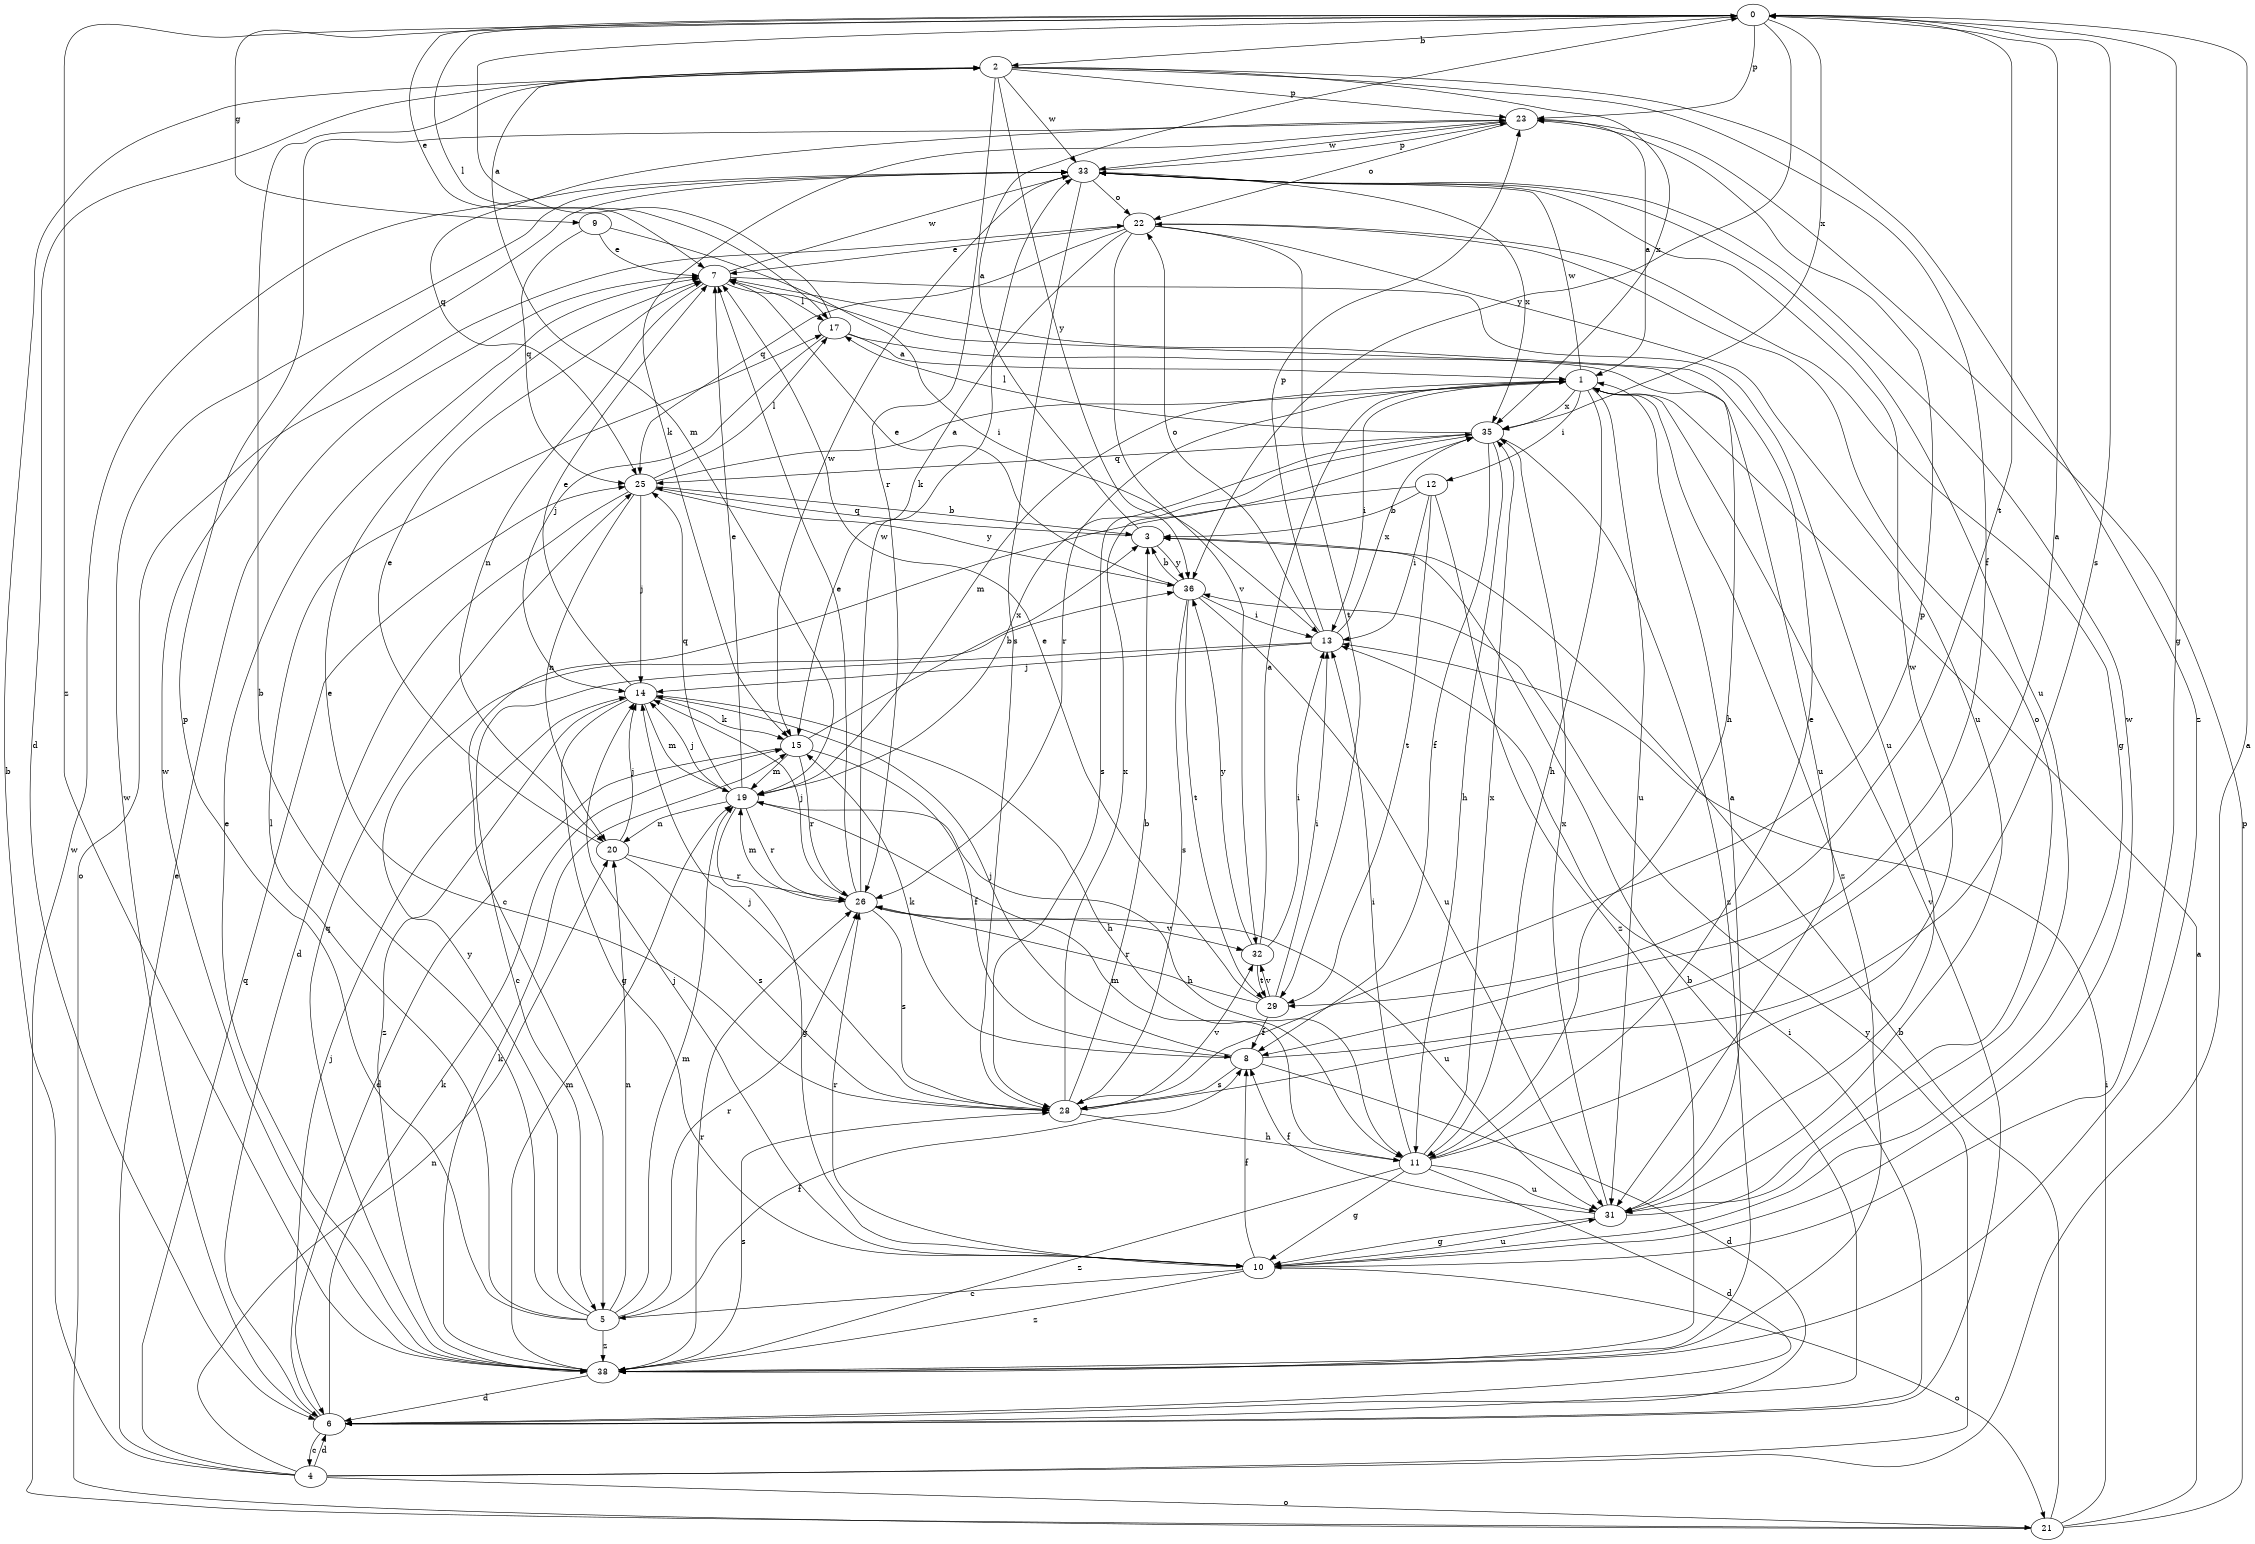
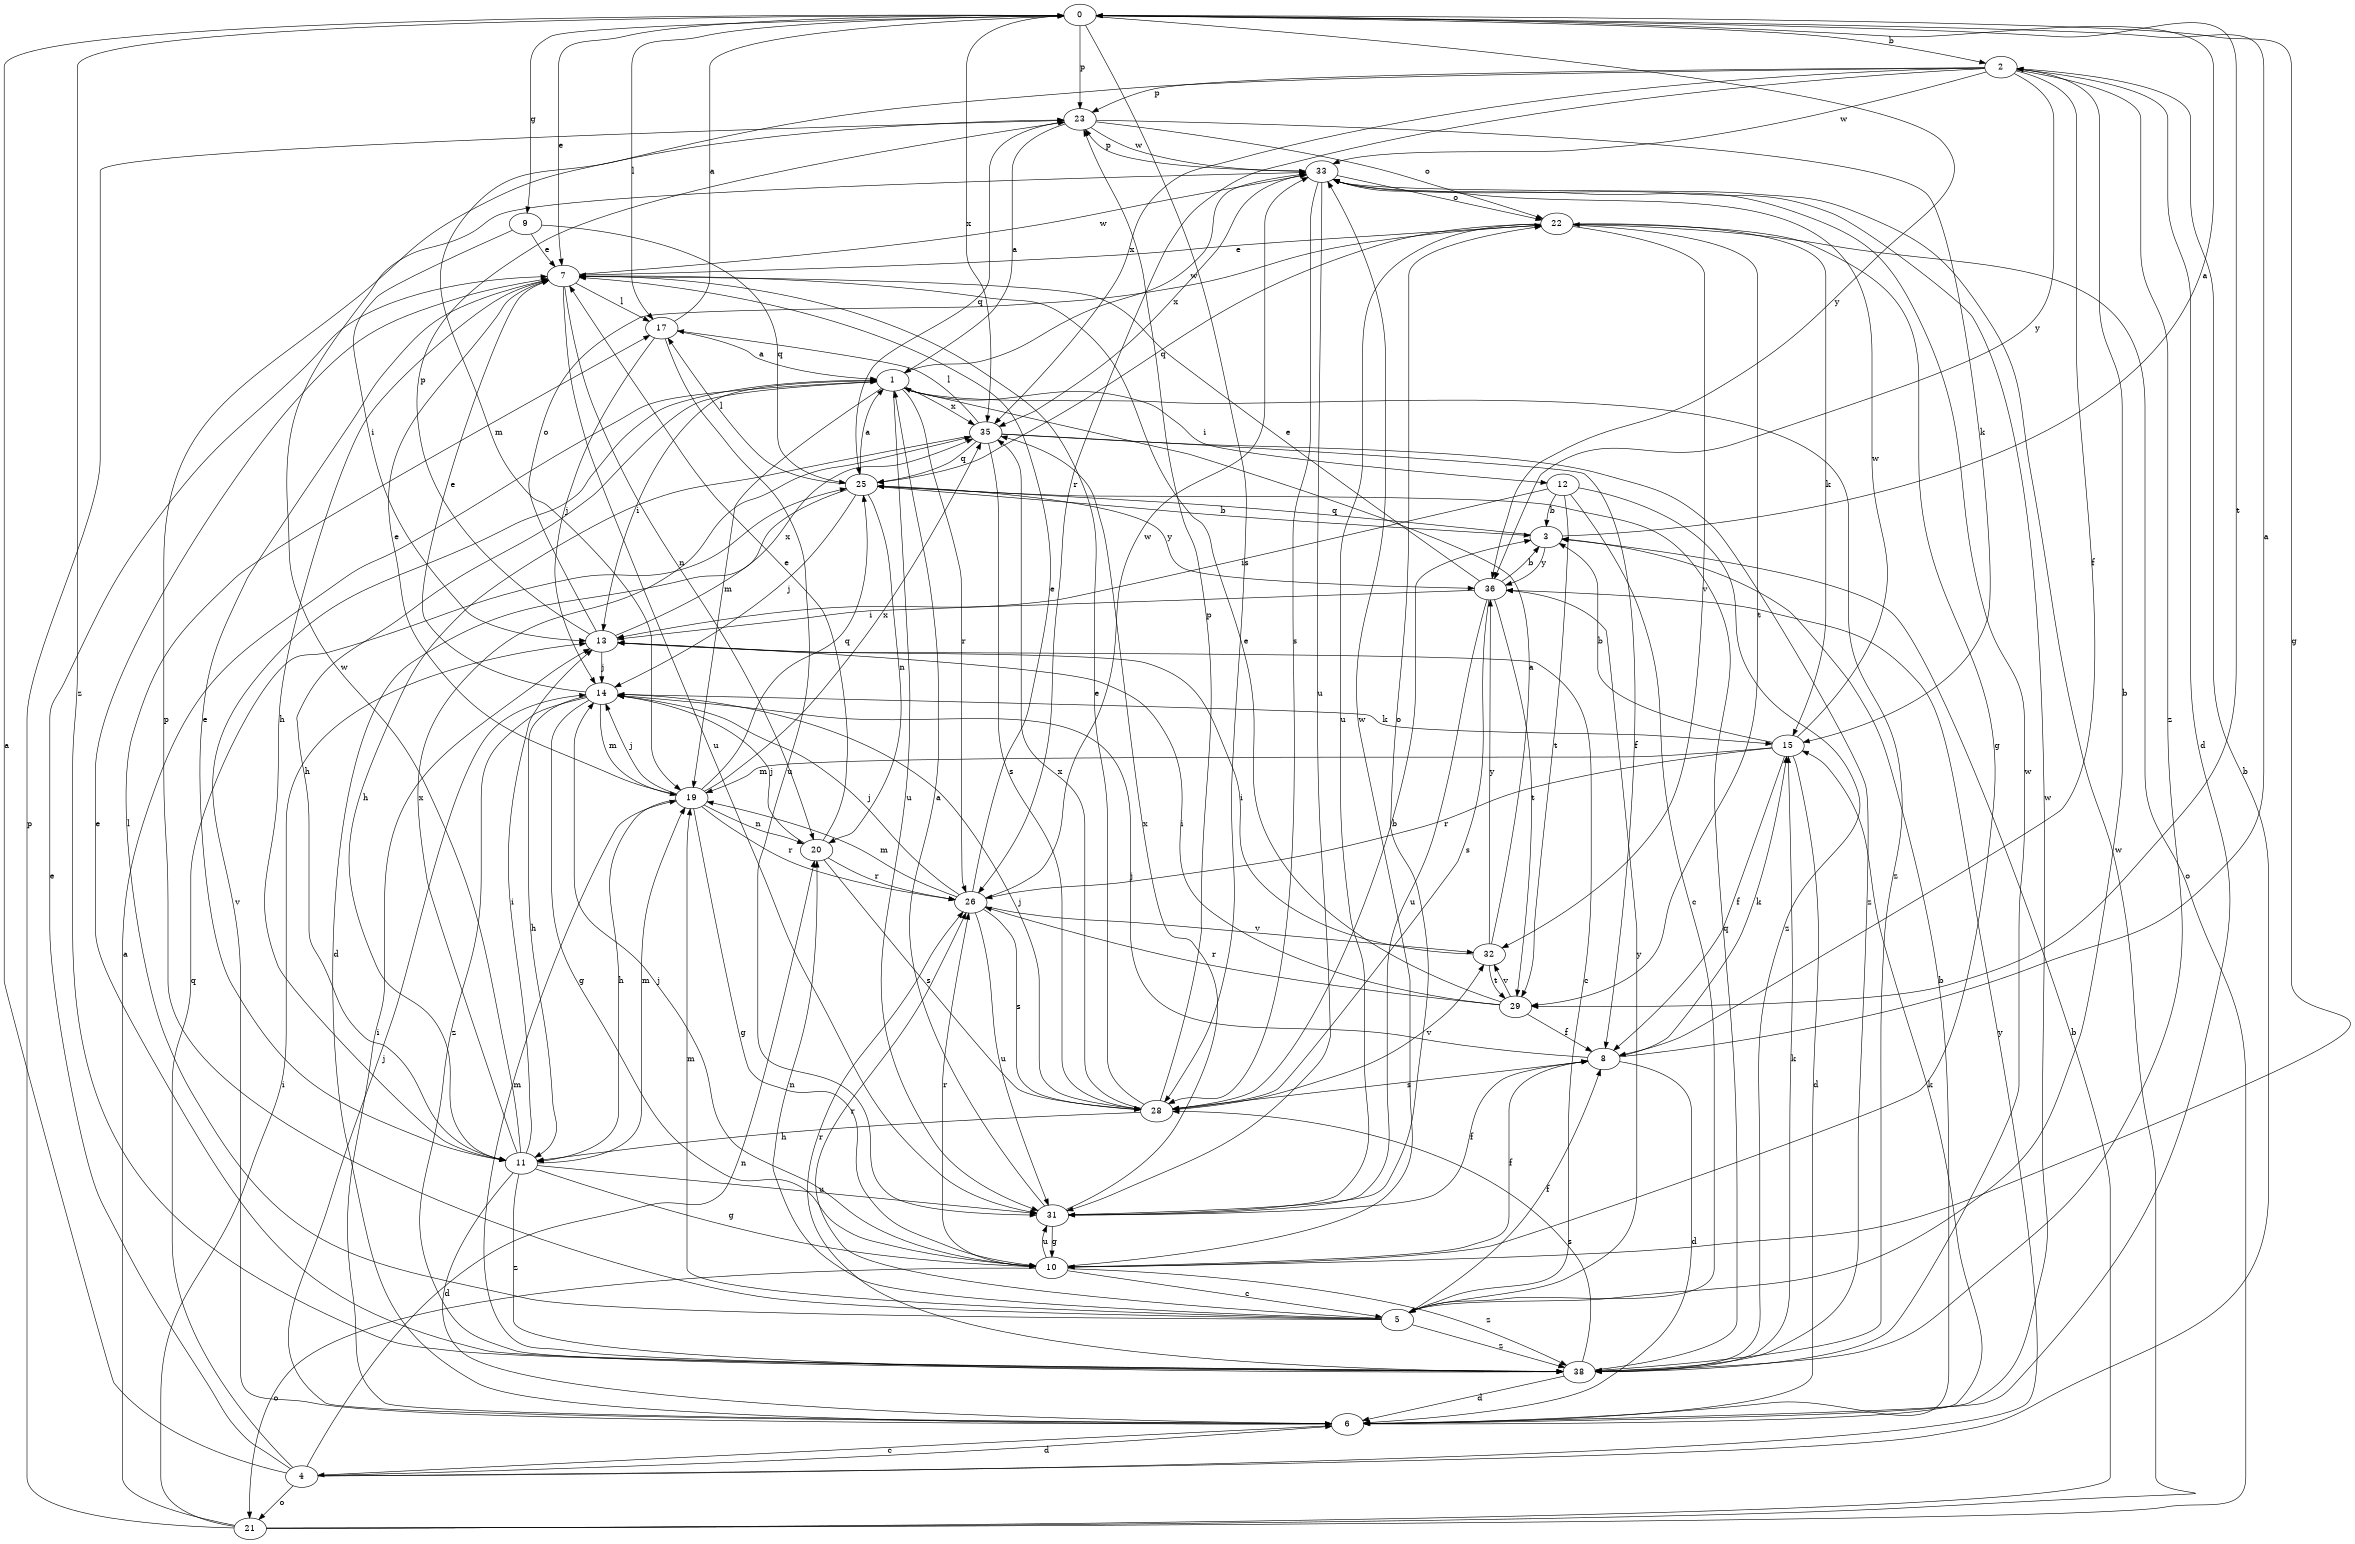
edge "33" -> "15": reversed
